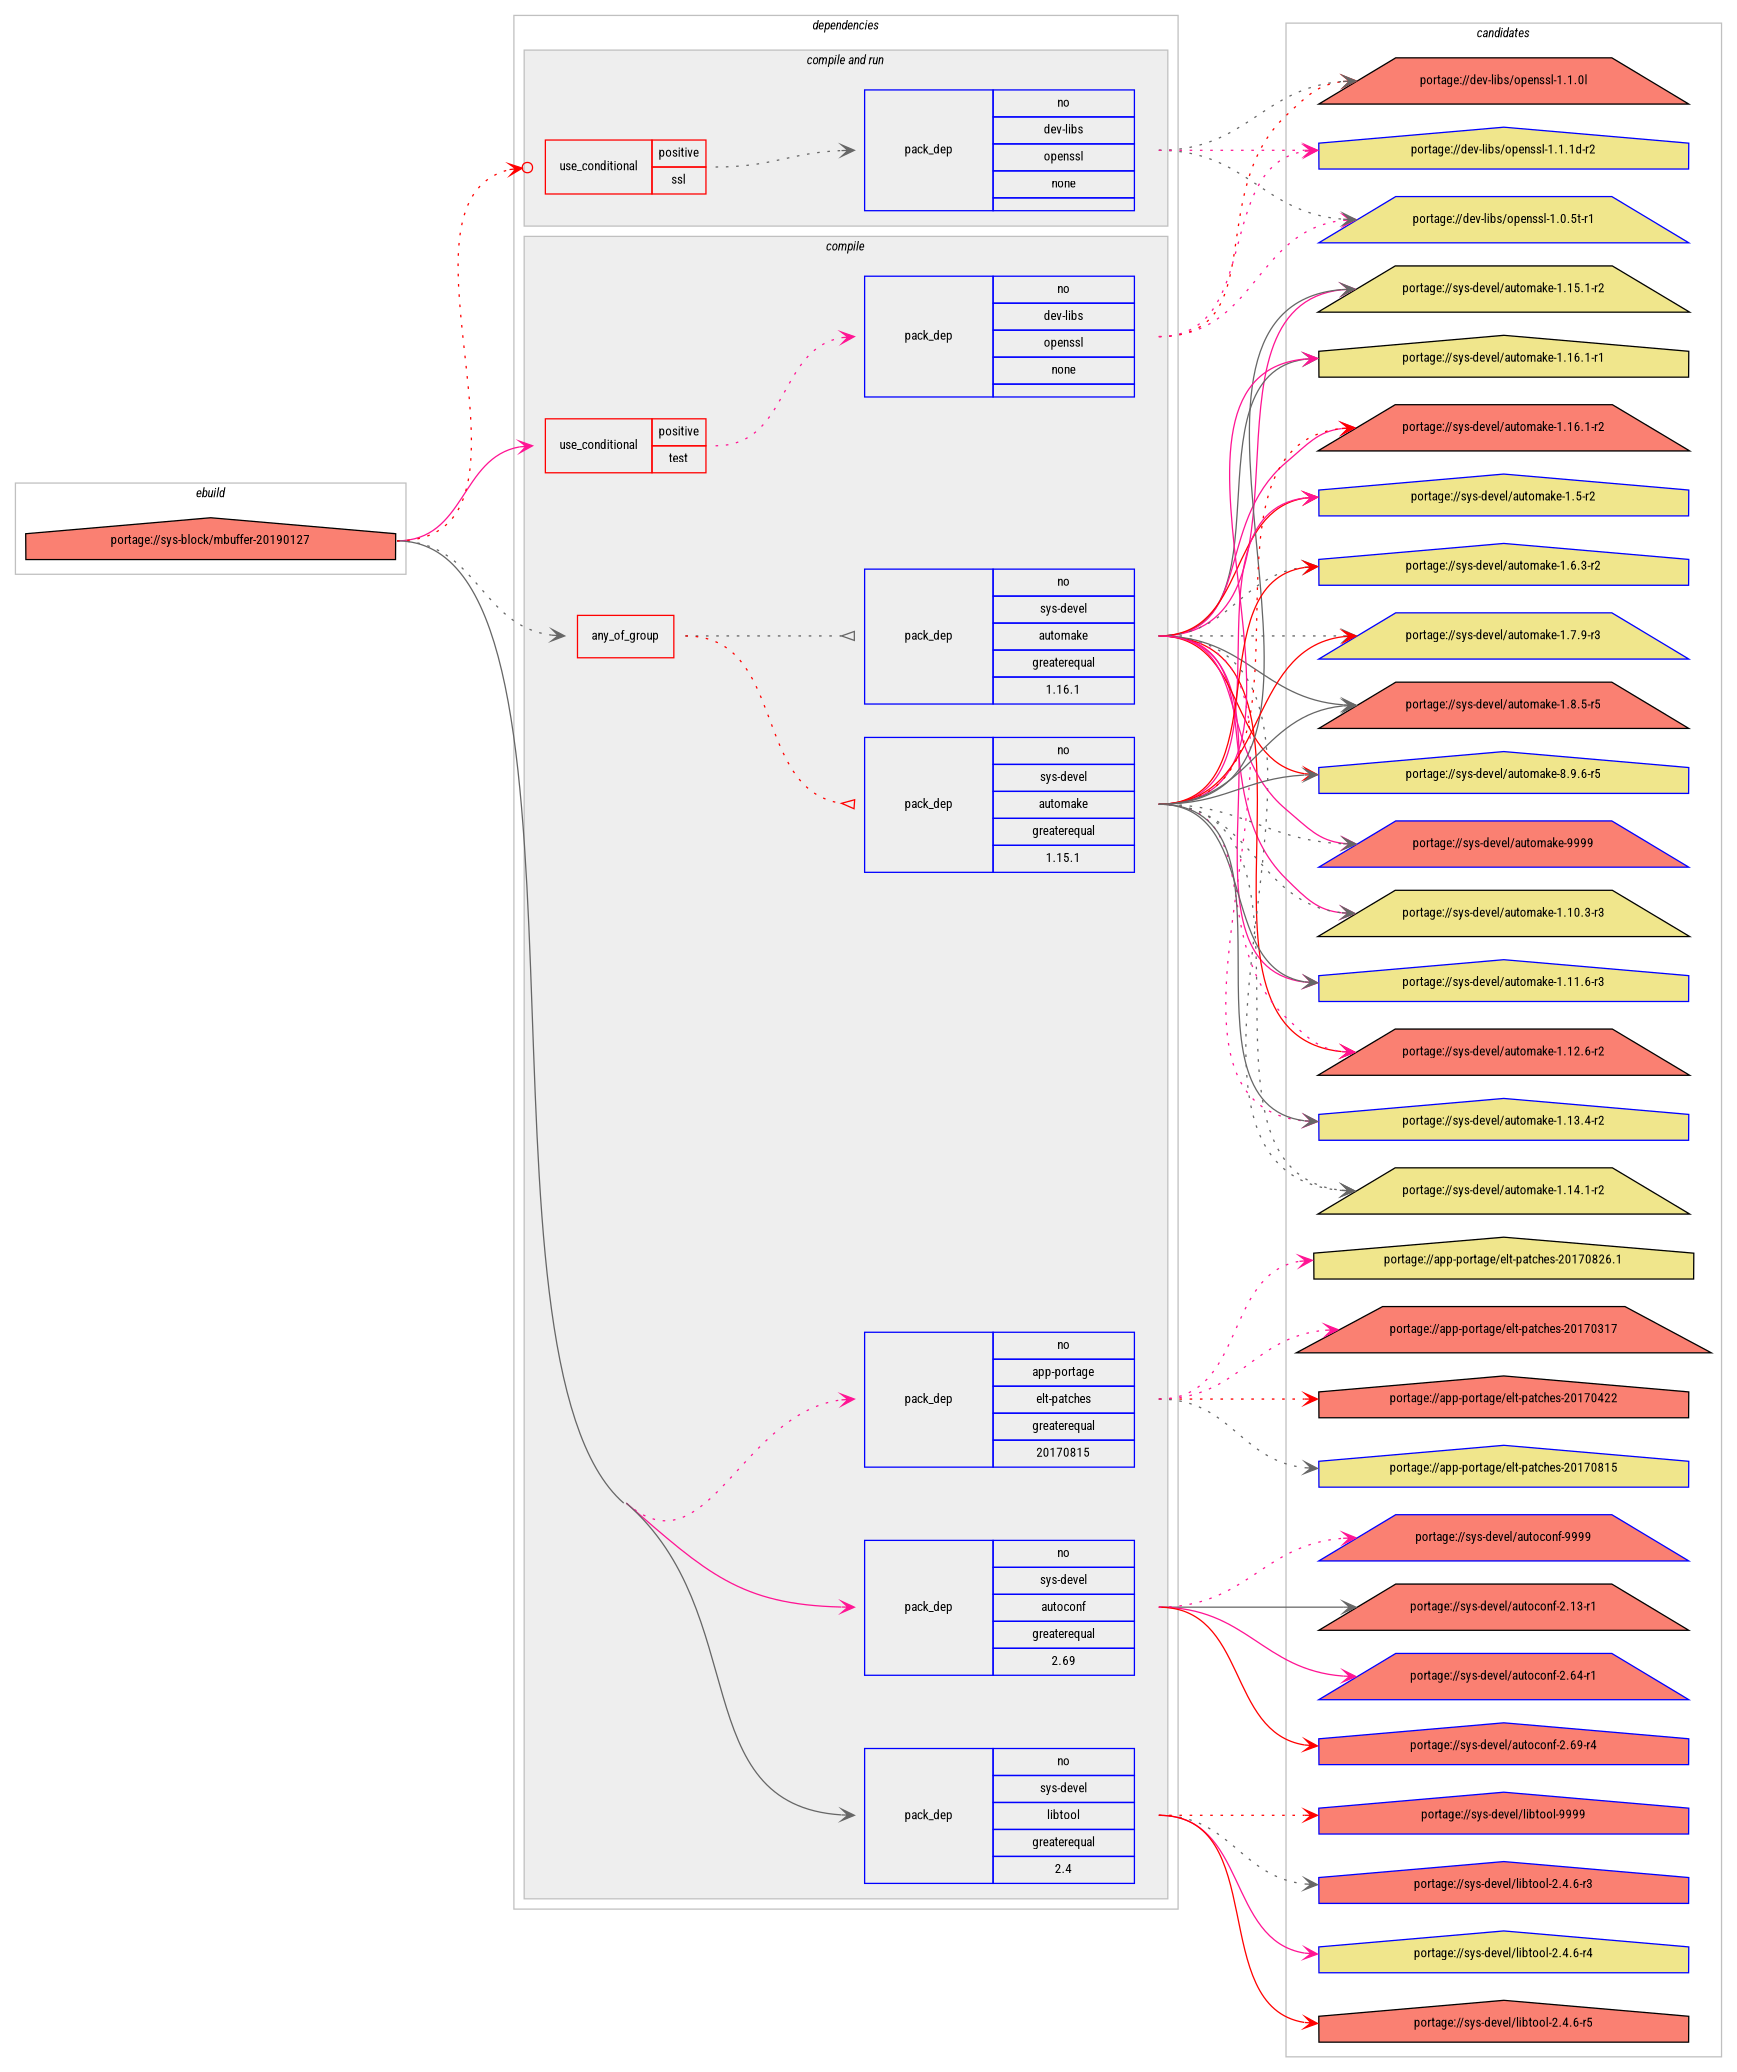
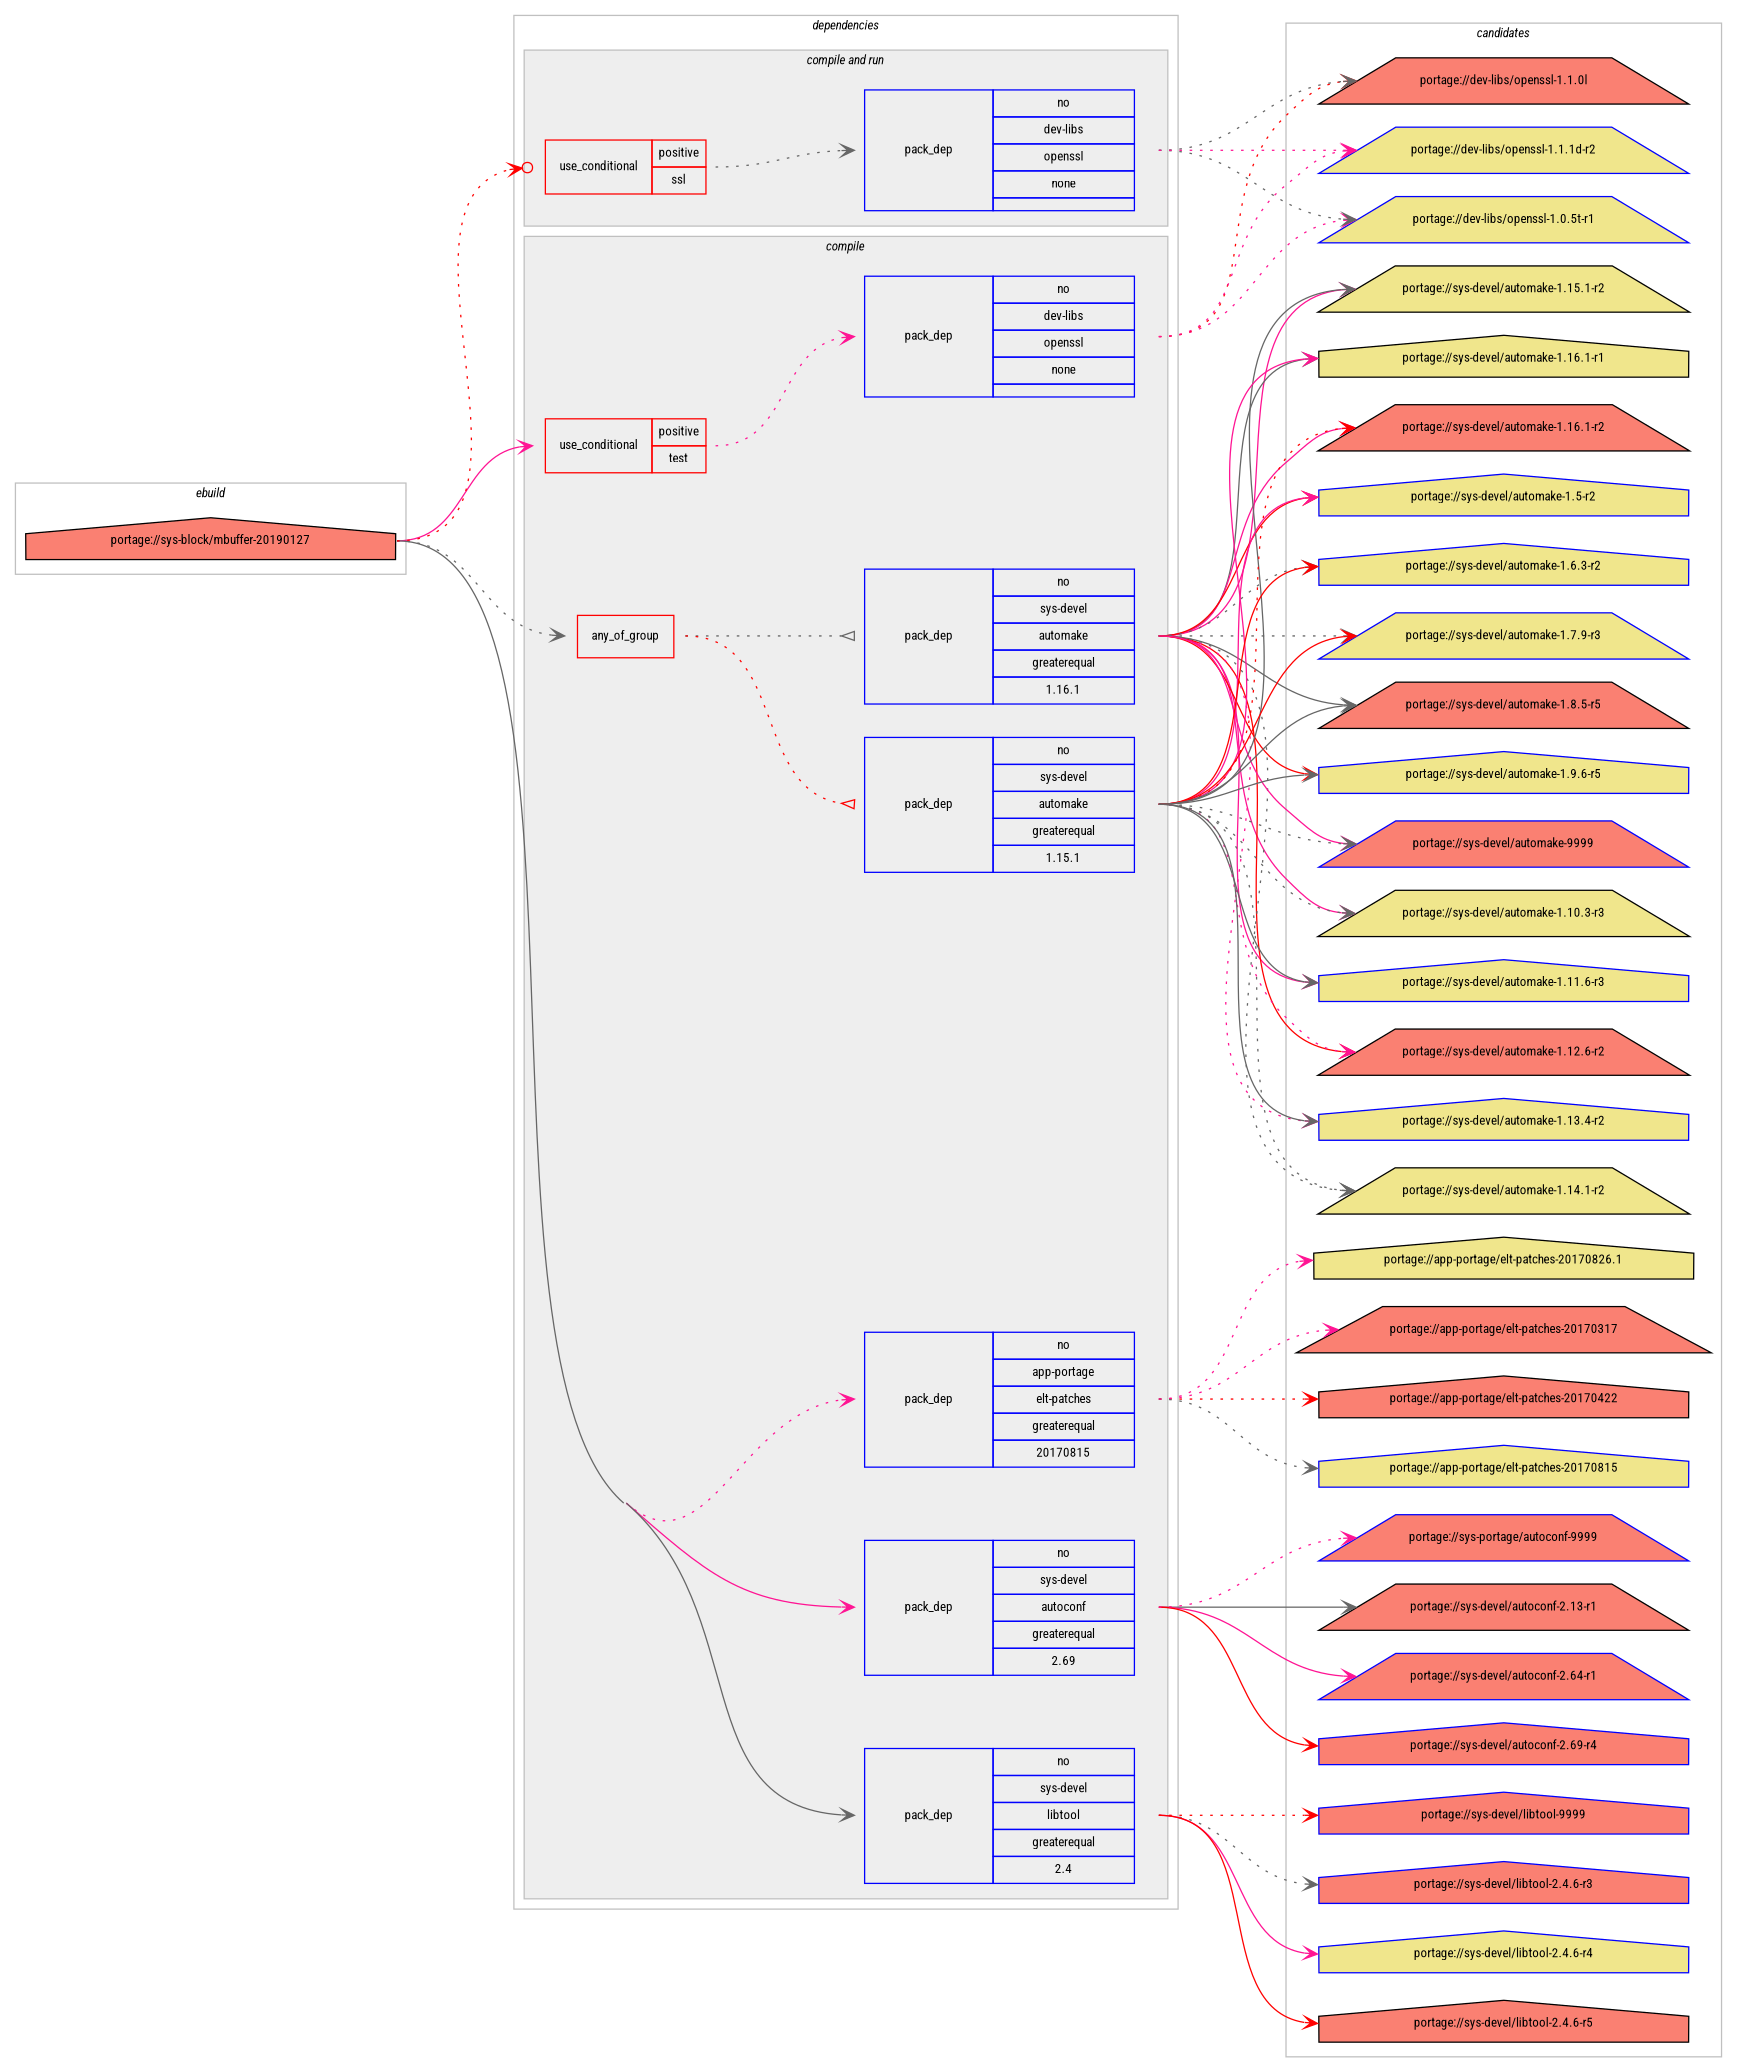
node "portage://dev-libs/openssl-1.1.1d-r2": shape house -> trapezium
node "portage://sys-devel/automake-8.9.6-r5": label "portage://sys-devel/automake-8.9.6-r5" -> "portage://sys-devel/automake-1.9.6-r5"
node "portage://sys-devel/autoconf-9999": label "portage://sys-devel/autoconf-9999" -> "portage://sys-portage/autoconf-9999"
